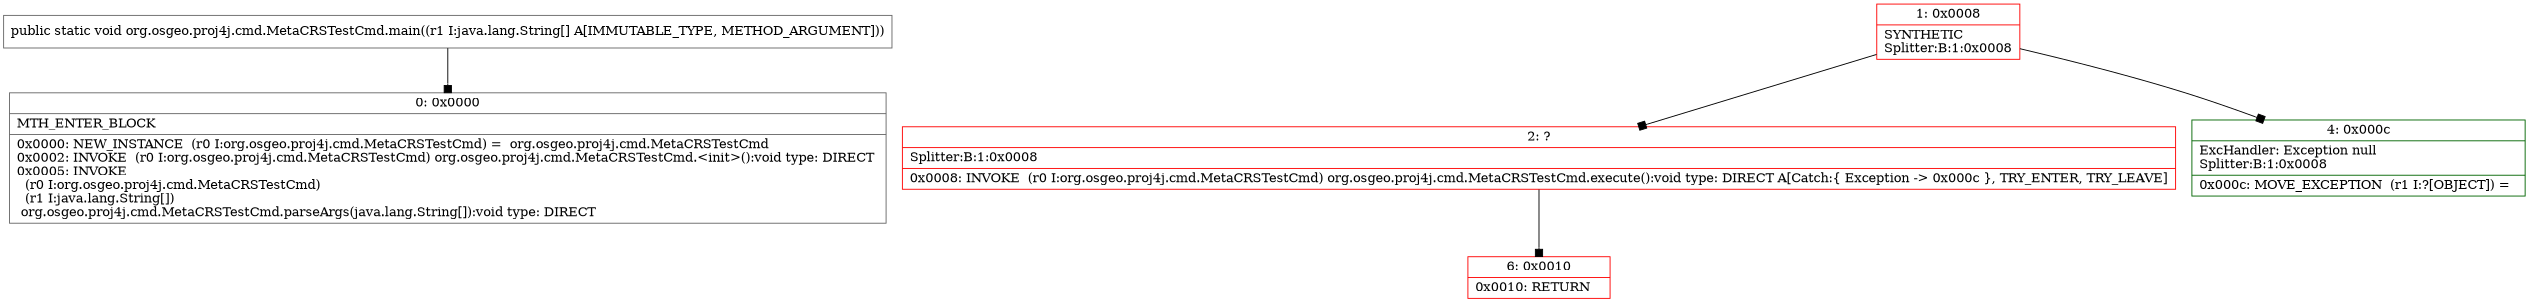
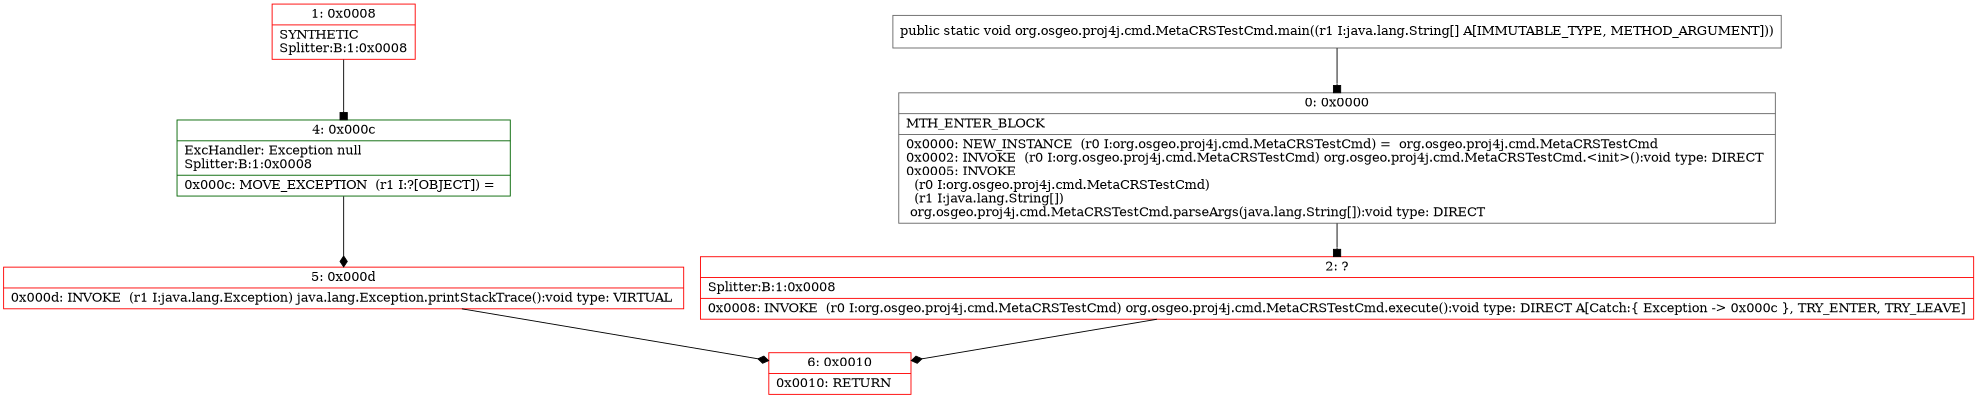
edge "1: 0x0008" -> "2: ?": now "0: 0x0000" -> "2: ?"
edge "2: ?" -> "6: 0x0010": arrowhead box -> diamond
node "5: 0x000d": added
